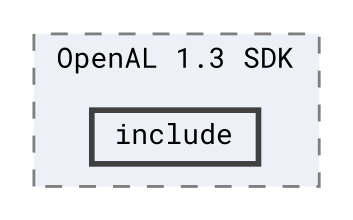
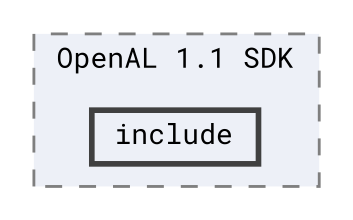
cluster "OpenAL 1.3 SDK": label "OpenAL 1.3 SDK" -> "OpenAL 1.1 SDK"
